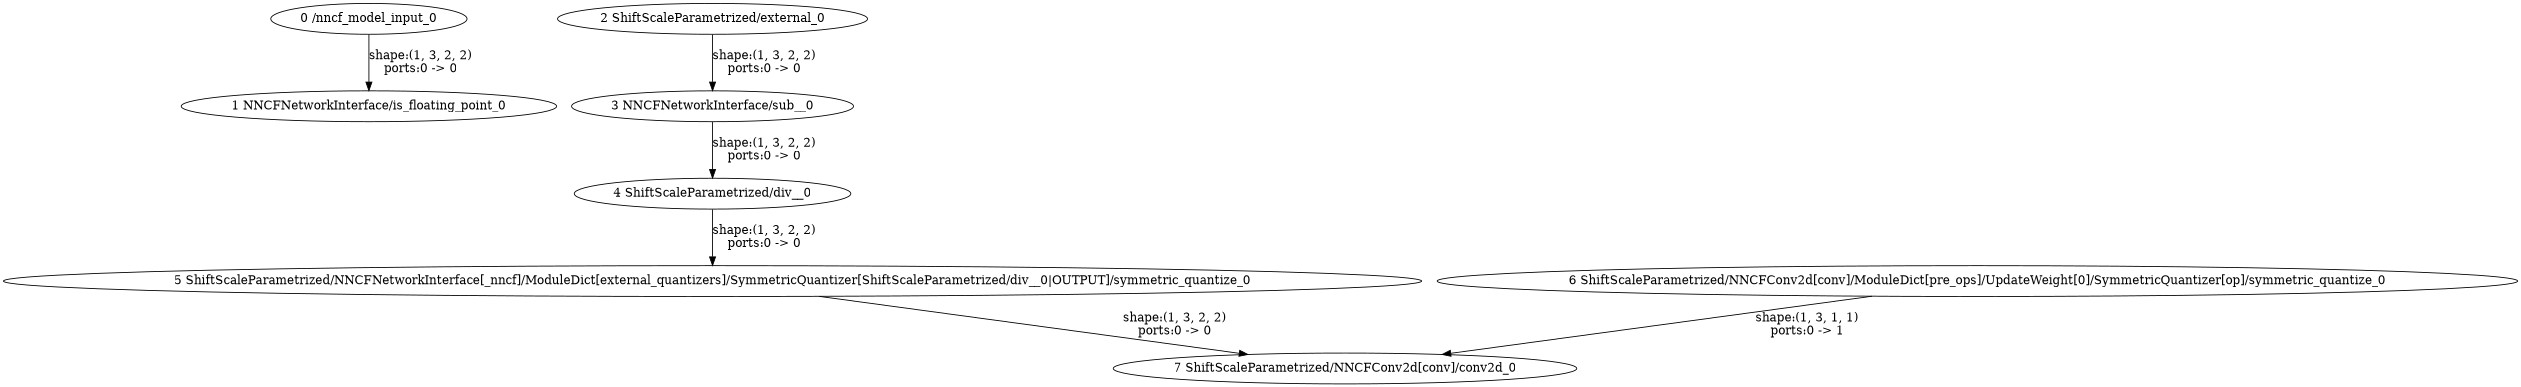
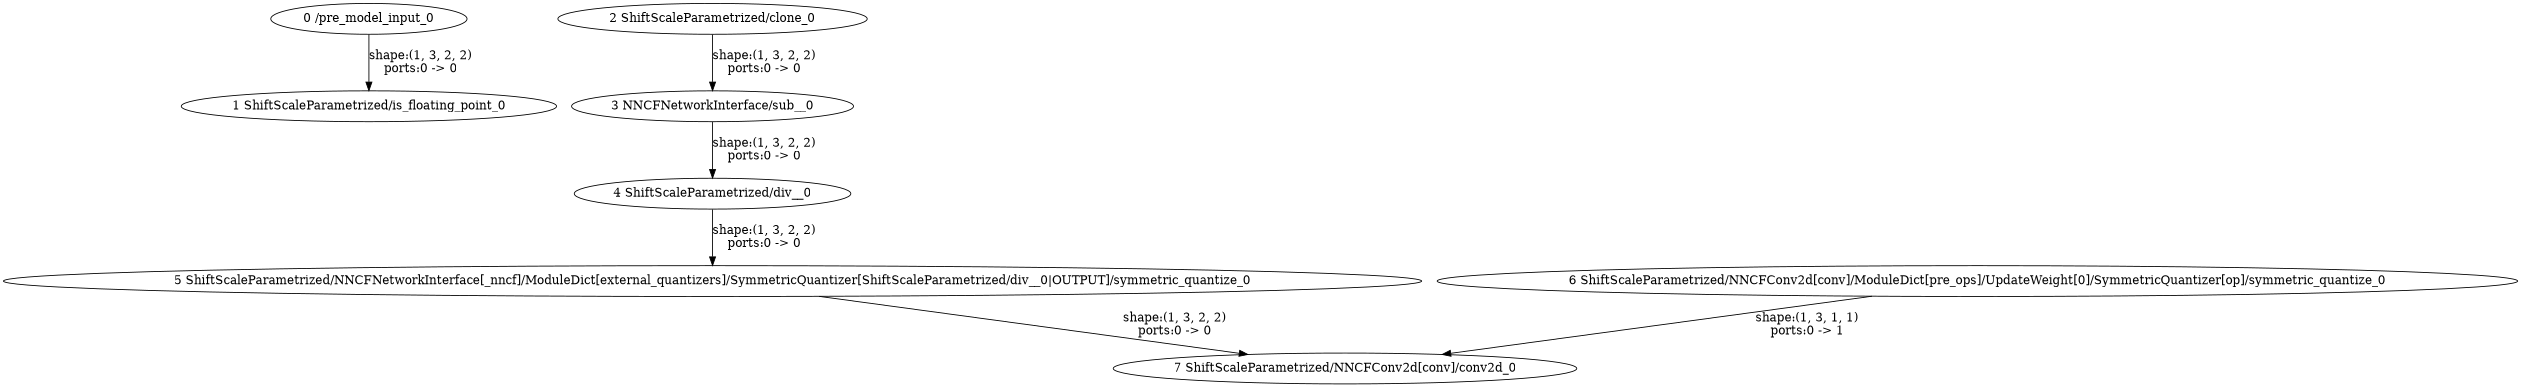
node "0 /nncf_model_input_0": label "0 /nncf_model_input_0" -> "0 /pre_model_input_0"
node "2 ShiftScaleParametrized/external_0": label "2 ShiftScaleParametrized/external_0" -> "2 ShiftScaleParametrized/clone_0"
node "1 NNCFNetworkInterface/is_floating_point_0": label "1 NNCFNetworkInterface/is_floating_point_0" -> "1 ShiftScaleParametrized/is_floating_point_0"
